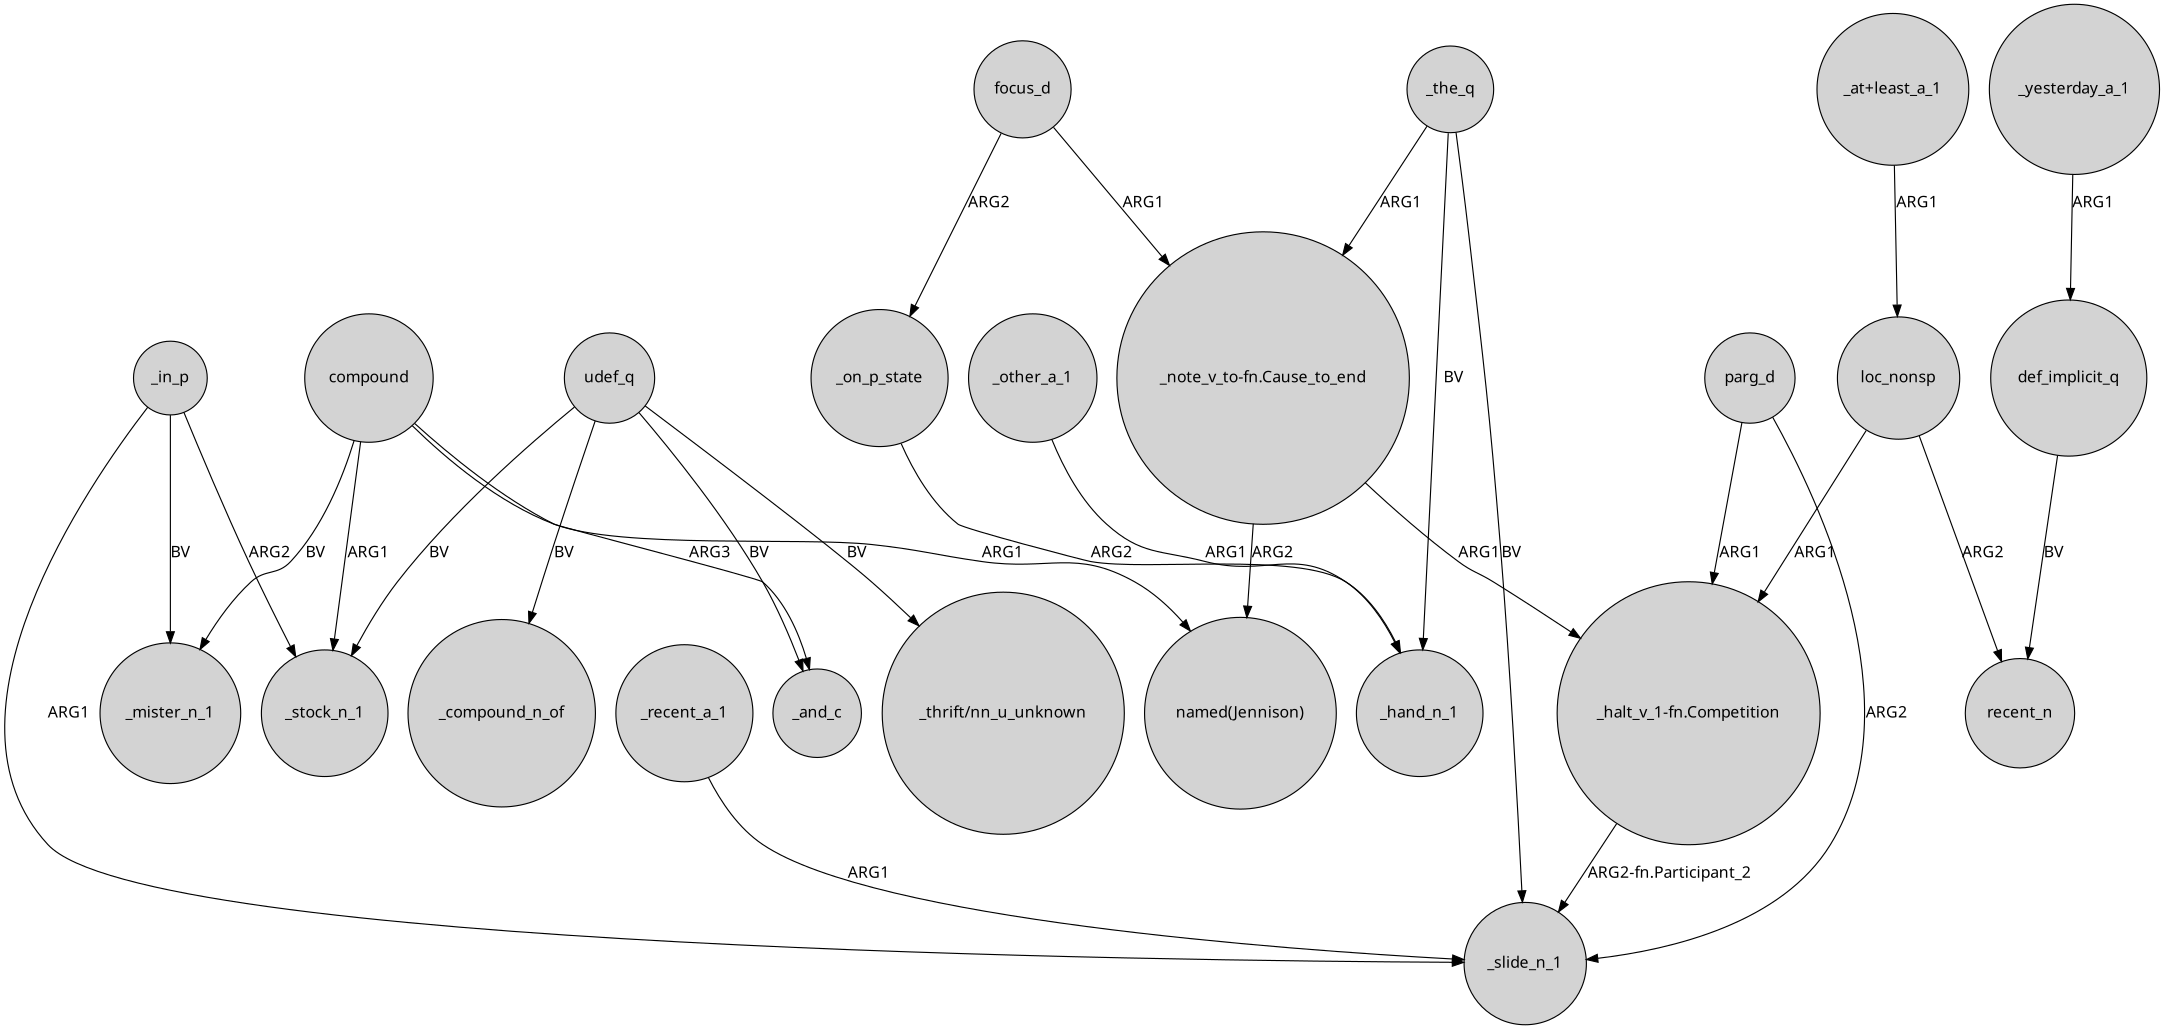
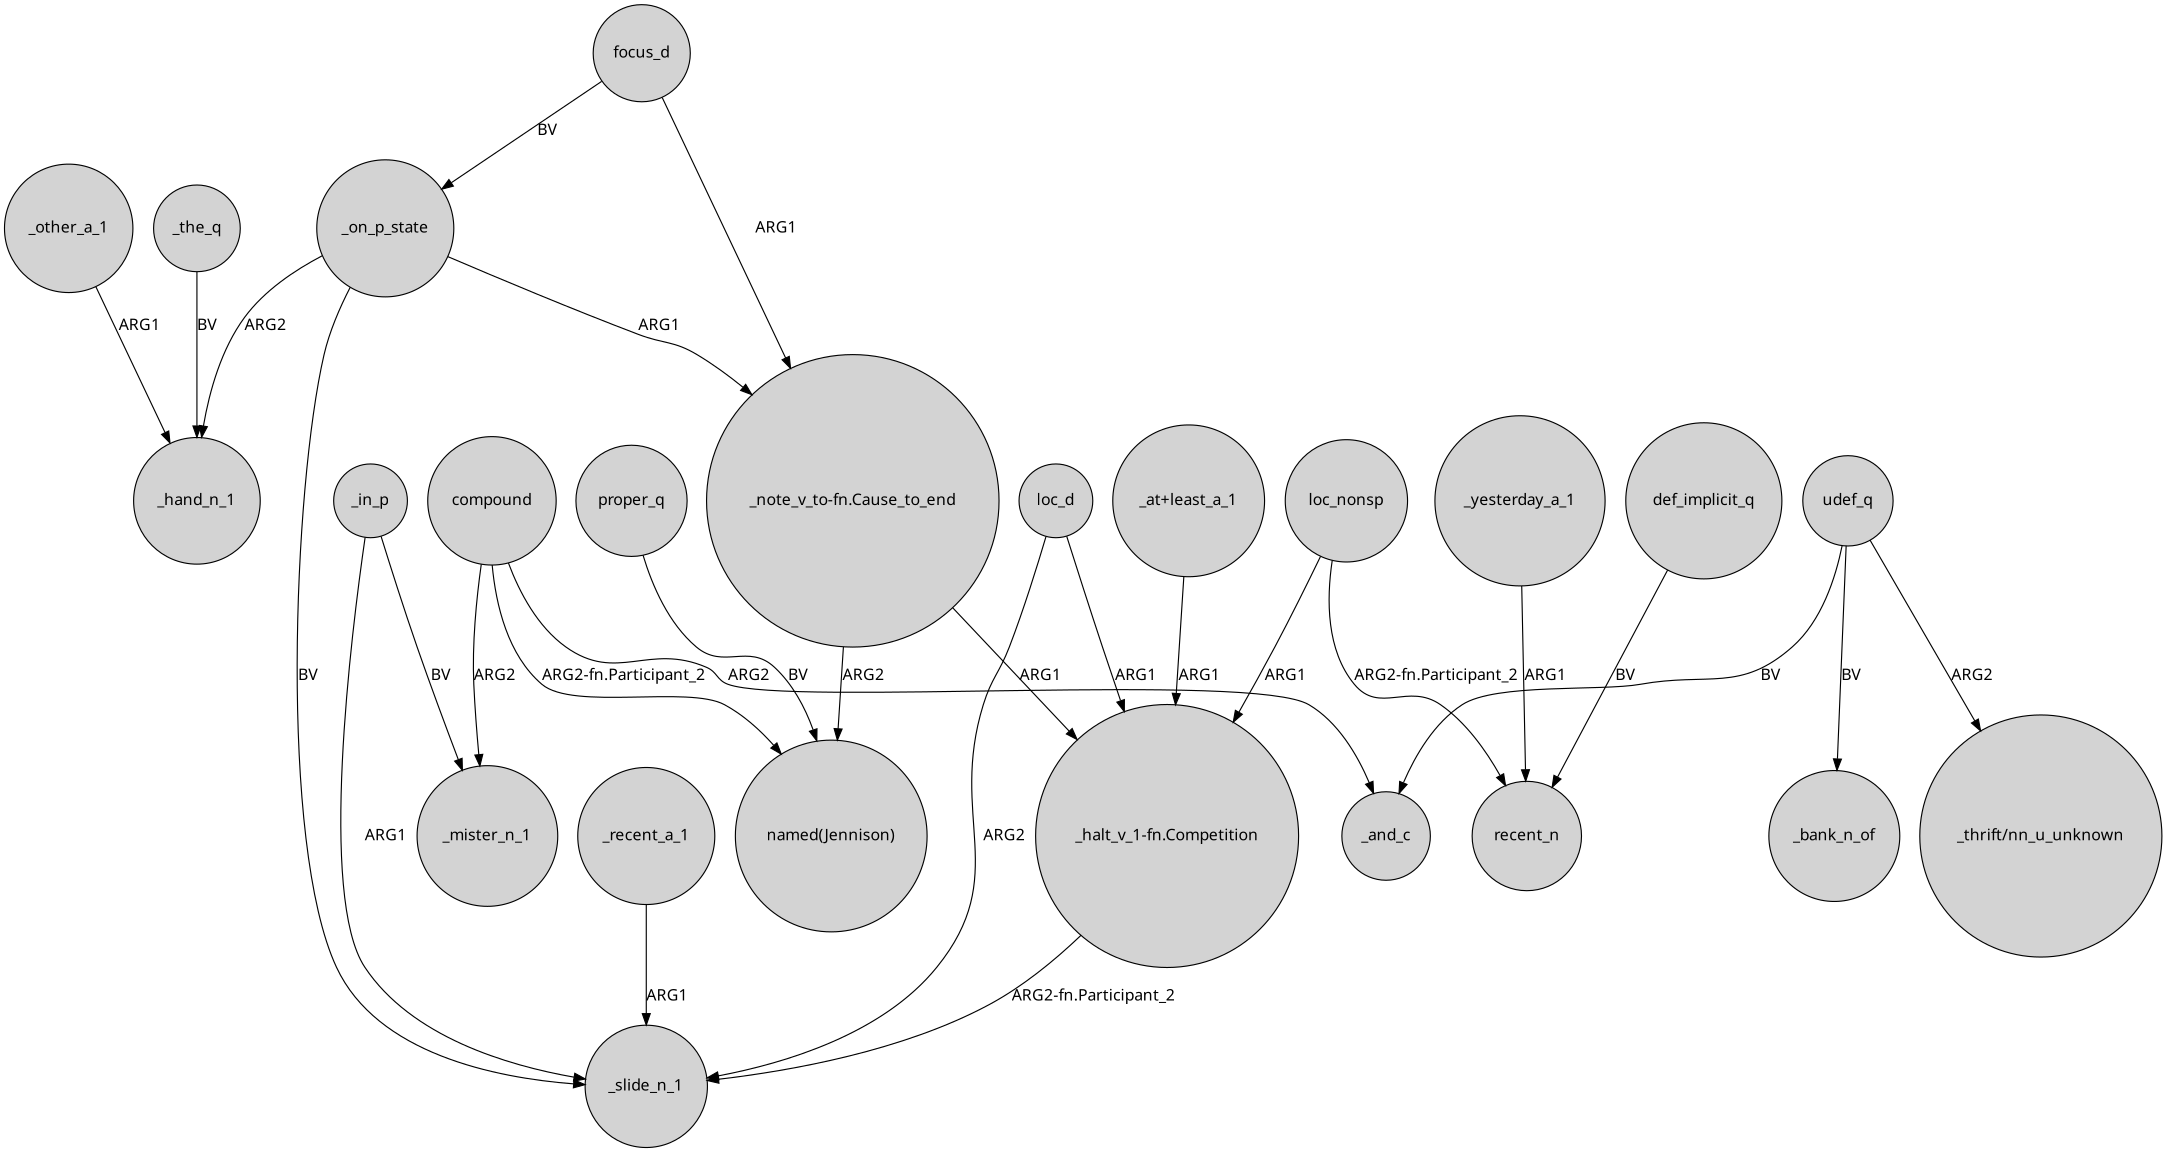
edge "_the_q" -> "_note_v_to-fn.Cause_to_end": now "_on_p_state" -> "_note_v_to-fn.Cause_to_end"
edge "focus_d" -> "_on_p_state": label "ARG2" -> "BV"
edge "_yesterday_a_1" -> "def_implicit_q": now "_yesterday_a_1" -> "recent_n"
edge "_at+least_a_1" -> "loc_nonsp": now "_at+least_a_1" -> "_halt_v_1-fn.Competition"
node "parg_d": label "parg_d" -> "loc_d"
node "proper_q": added
edge "_the_q" -> "_slide_n_1": now "_on_p_state" -> "_slide_n_1"
edge "compound" -> "_mister_n_1": label "BV" -> "ARG2"
edge "compound" -> "_and_c": label "ARG3" -> "ARG2"
edge "udef_q" -> "_thrift/nn_u_unknown": label "BV" -> "ARG2"
edge "compound" -> "named(Jennison)": label "ARG1" -> "ARG2-fn.Participant_2"
edge "loc_nonsp" -> "recent_n": label "ARG2" -> "ARG2-fn.Participant_2"
node "_stock_n_1": removed
node "_compound_n_of": label "_compound_n_of" -> "_bank_n_of"
